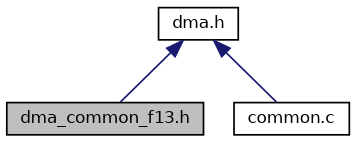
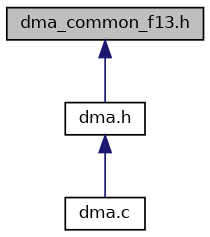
edge "dma_common_f13.h" -> "dma.h": reversed
node "common.c": label "common.c" -> "dma.c"
